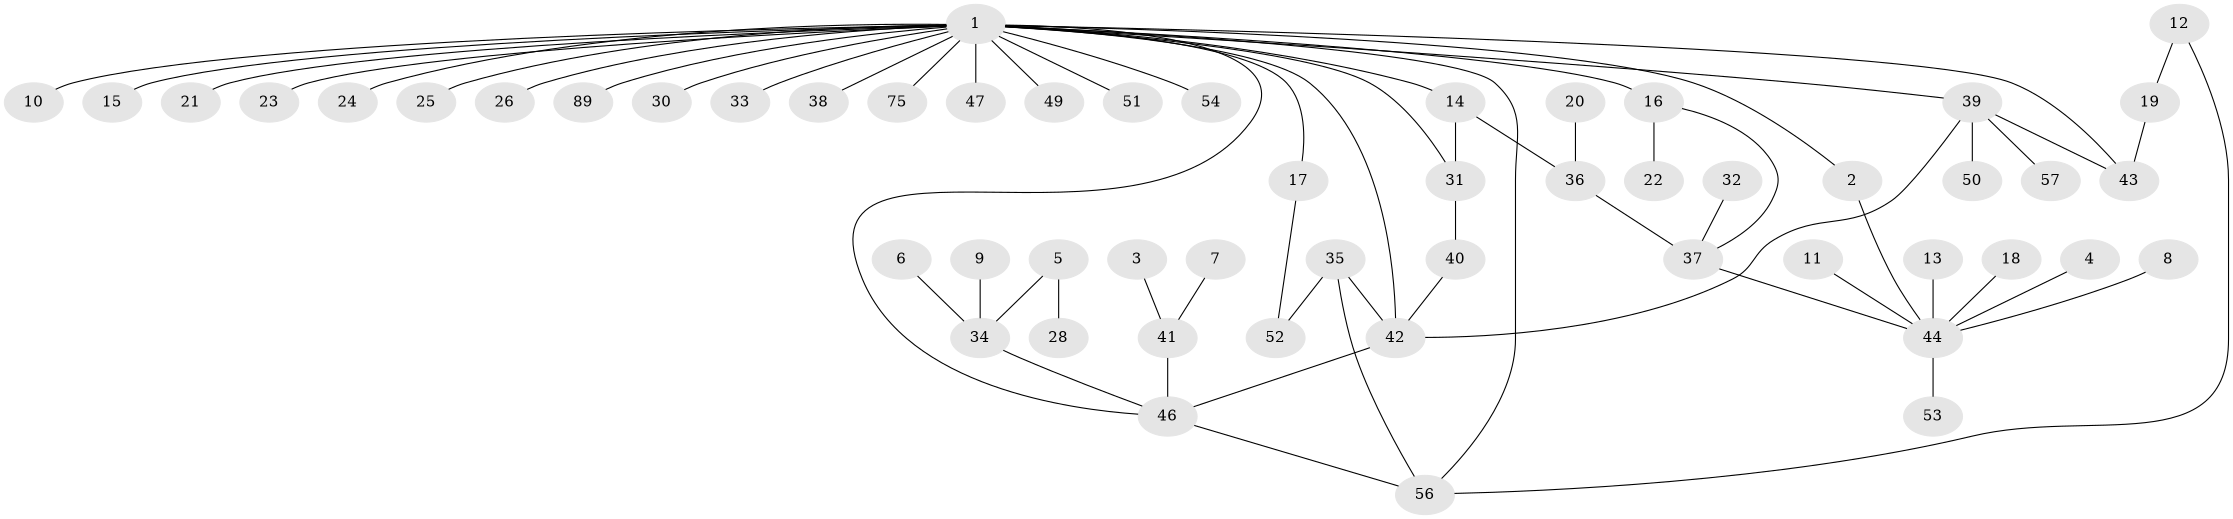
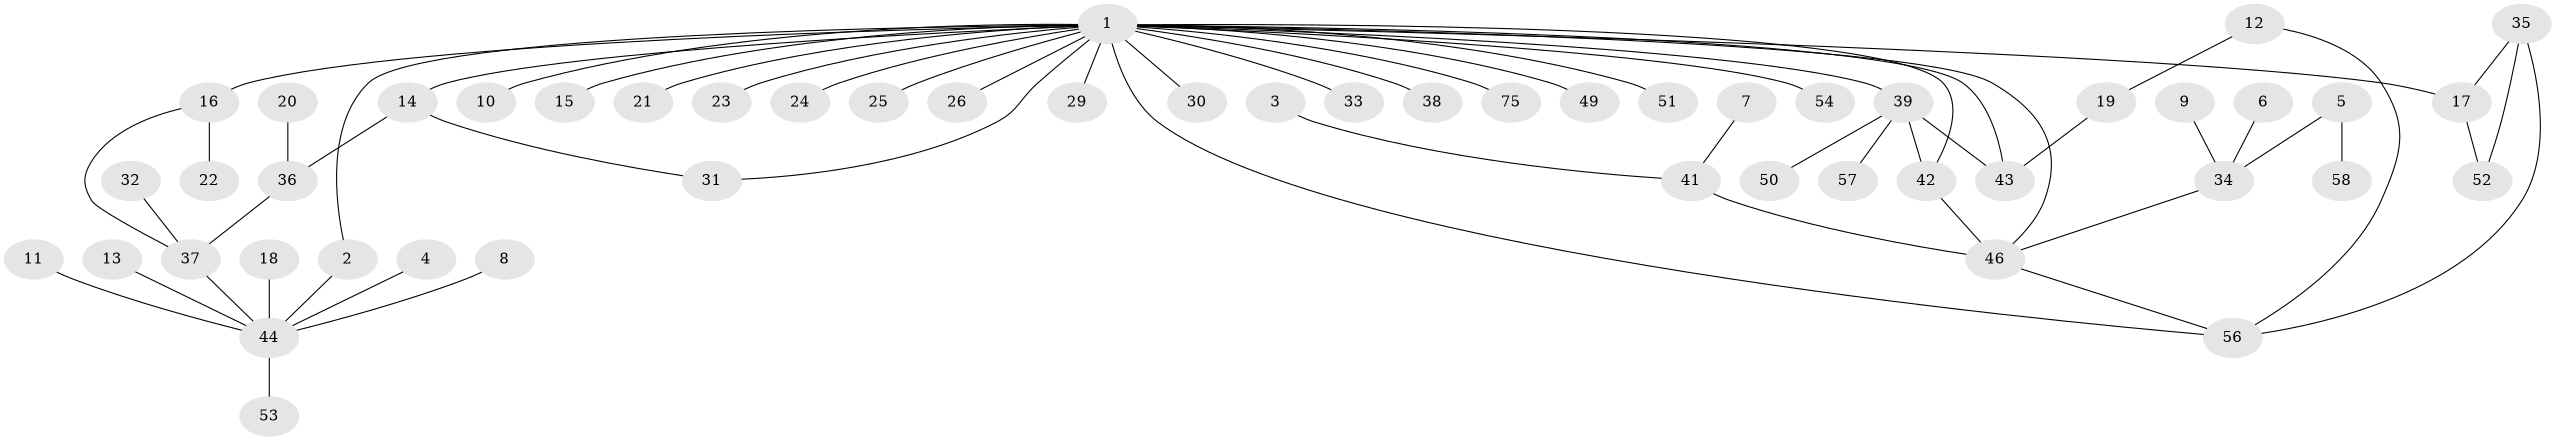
node "89": label "89" -> "29"
node "47": removed
node "40": removed
edge "35" -- "42": now "35" -- "17"
node "28": label "28" -> "58"
